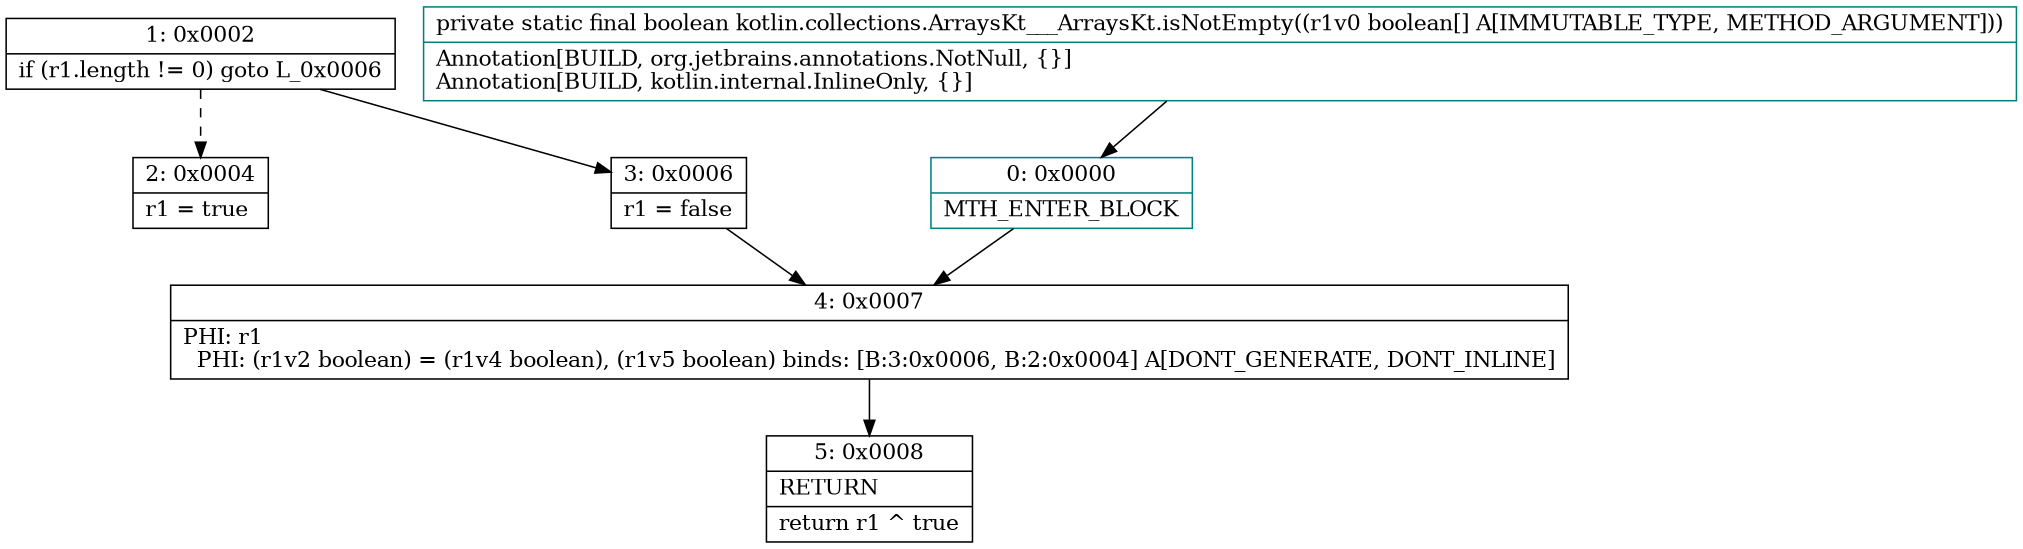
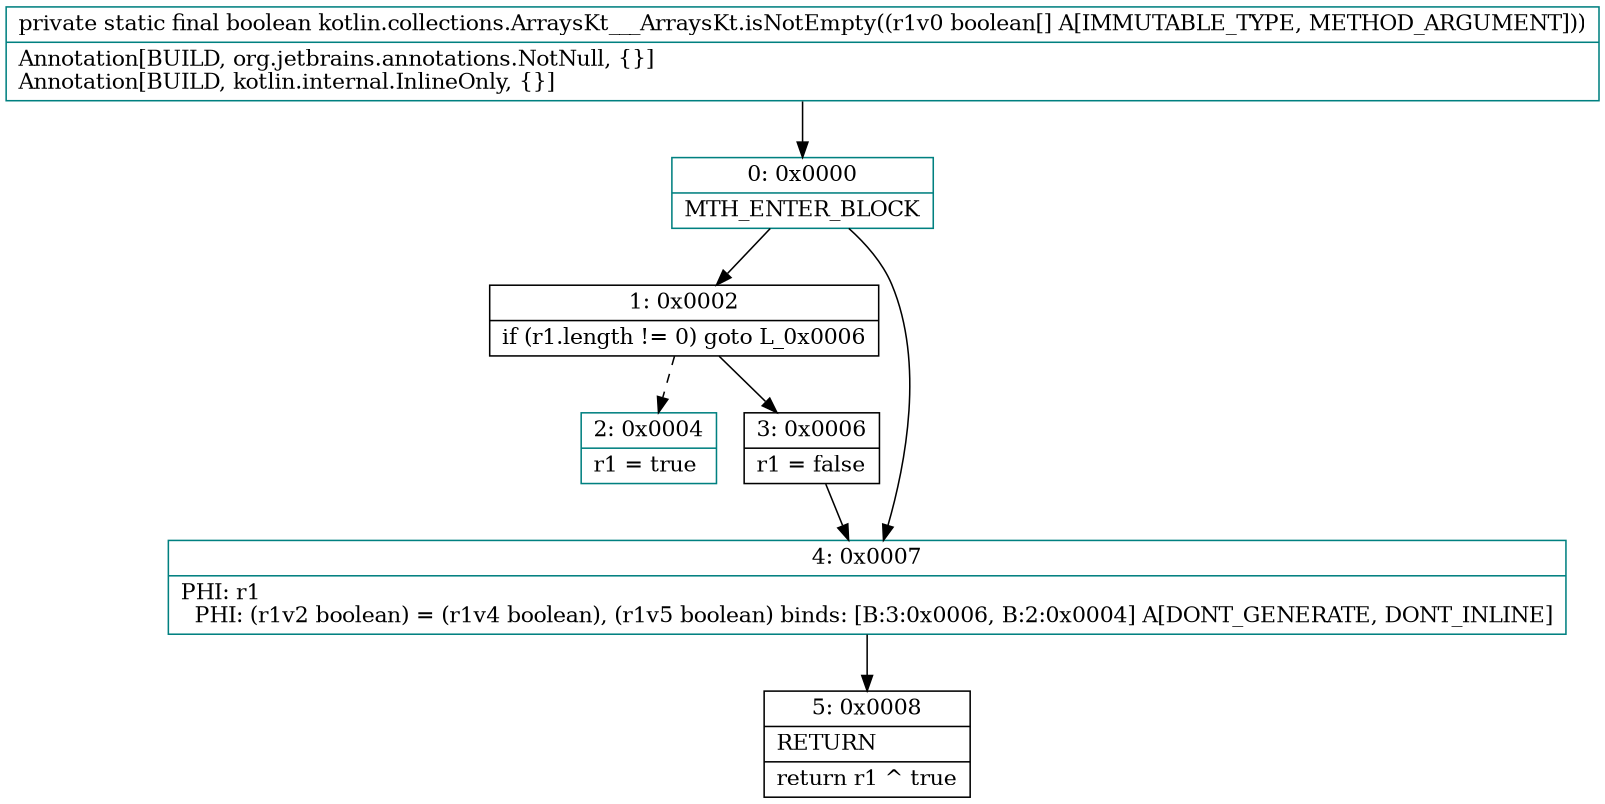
node "2: 0x0004": color black -> teal
edge "0: 0x0000" -> "1: 0x0002": added
node "4: 0x0007": color black -> teal
